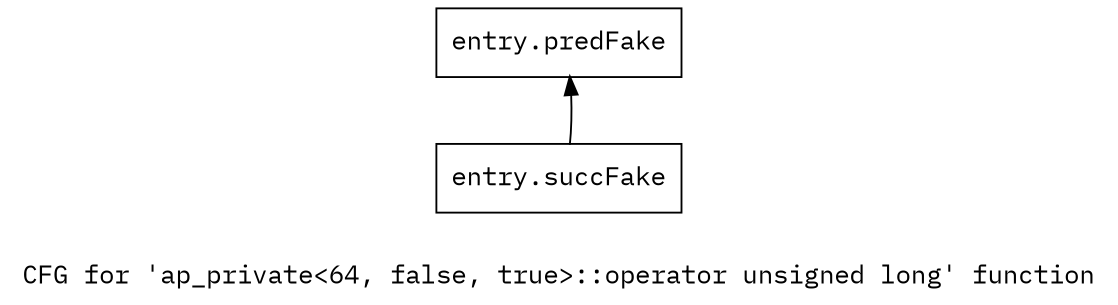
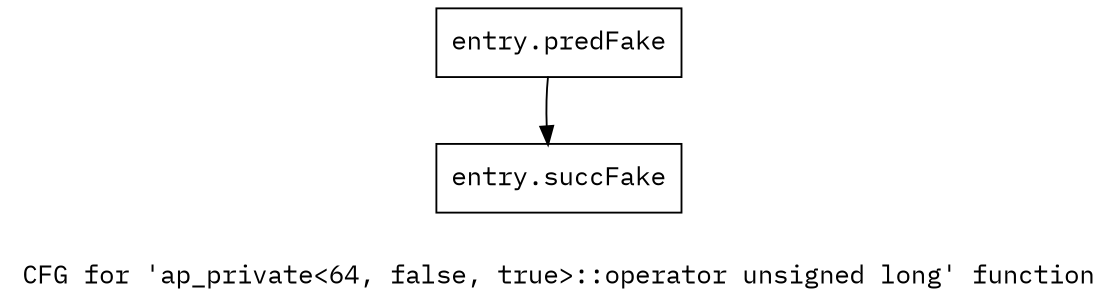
edge "entry.succFake" -> "entry.predFake": reversed
